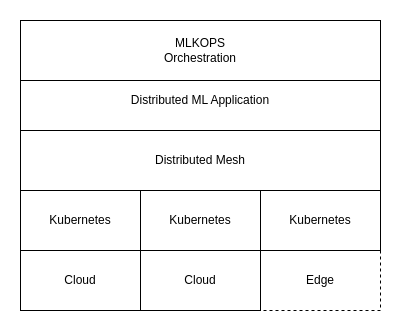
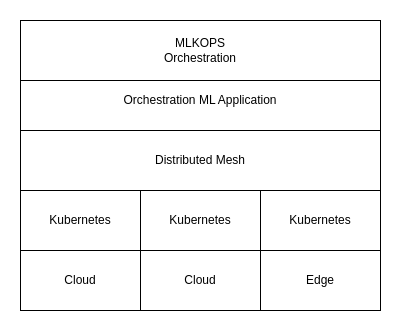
node "Distributed ML Application": label "Distributed ML Application" -> "Orchestration ML Application"
node "Edge": style dashed -> solid
